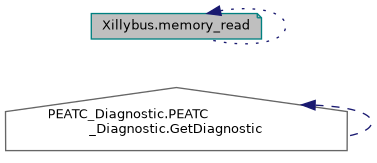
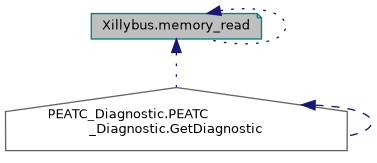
edge "PEATC_Diagnostic.PEATC _Diagnostic.GetDiagnostic" -> "Xillybus.memory_read": added
